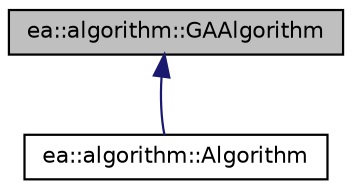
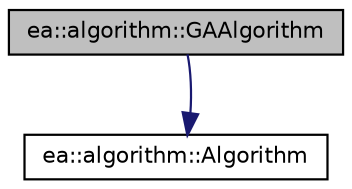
edge "ea::algorithm::Algorithm" -> "ea::algorithm::GAAlgorithm": reversed
